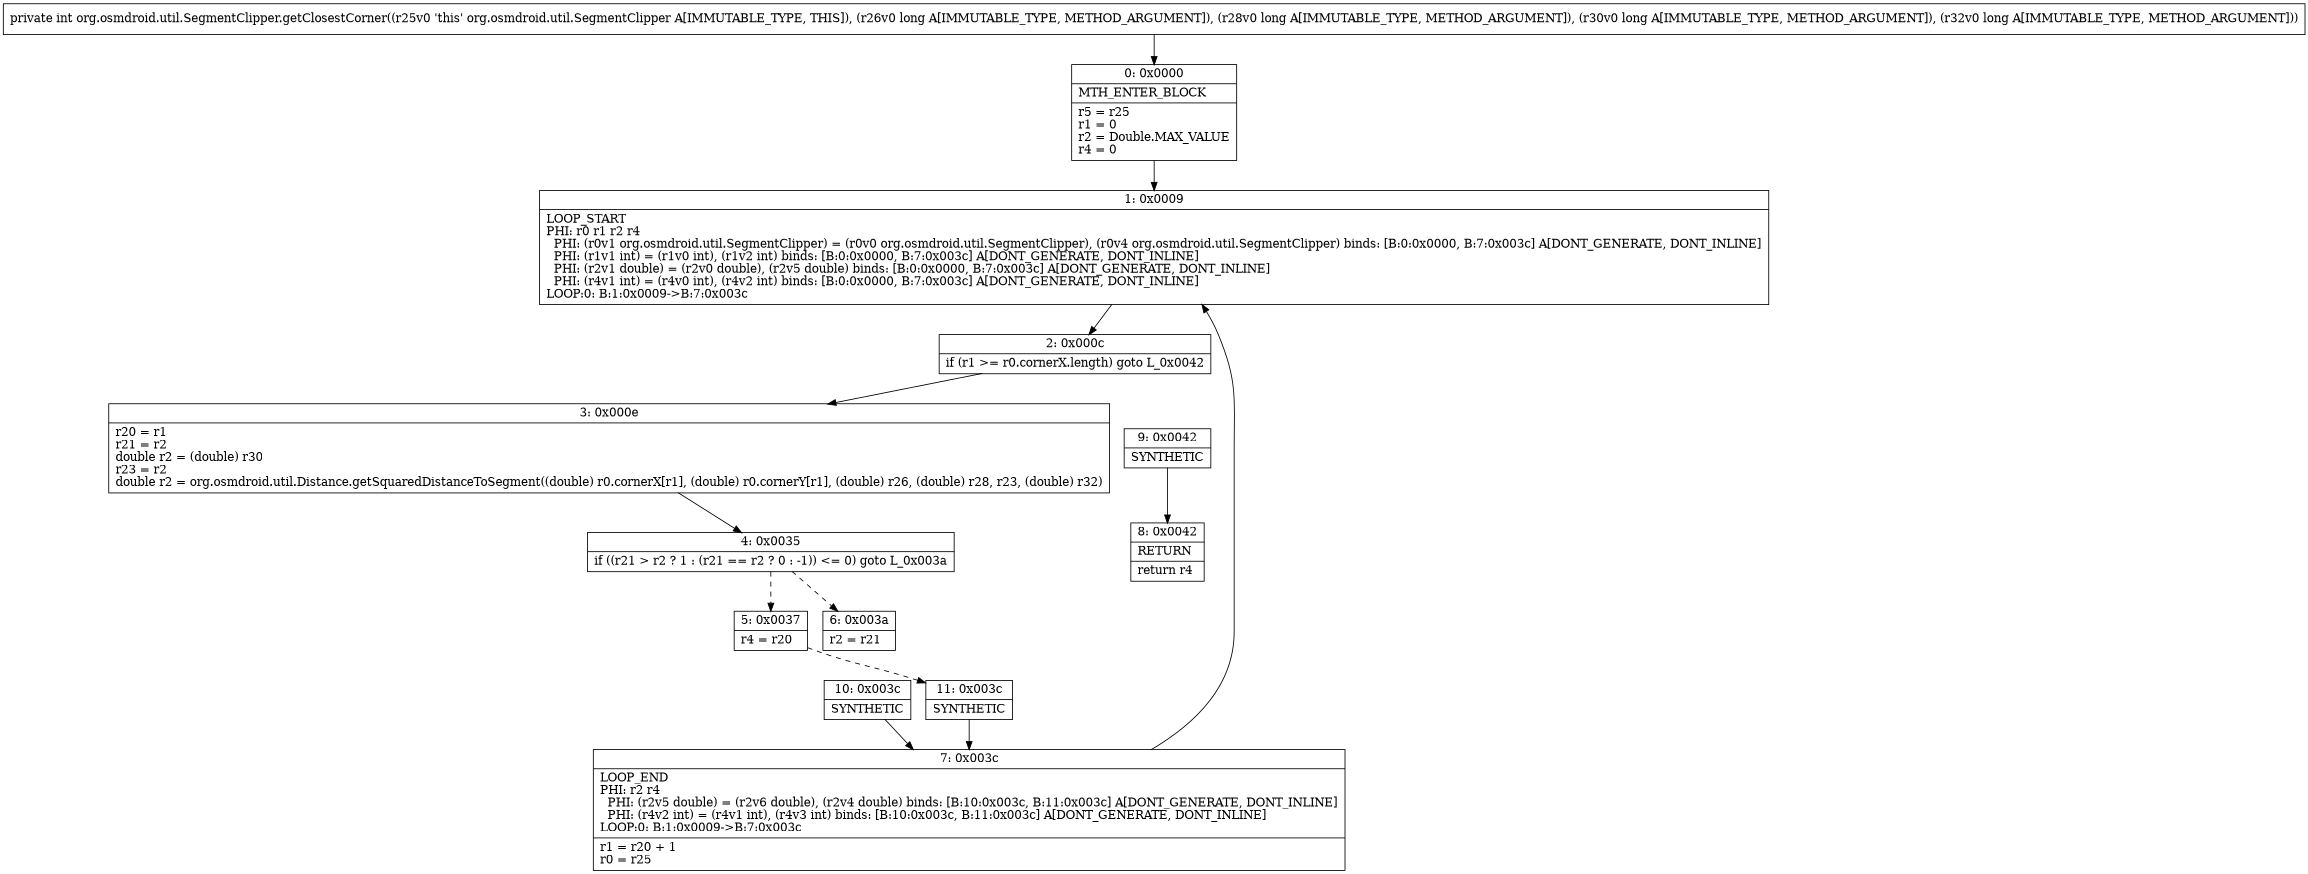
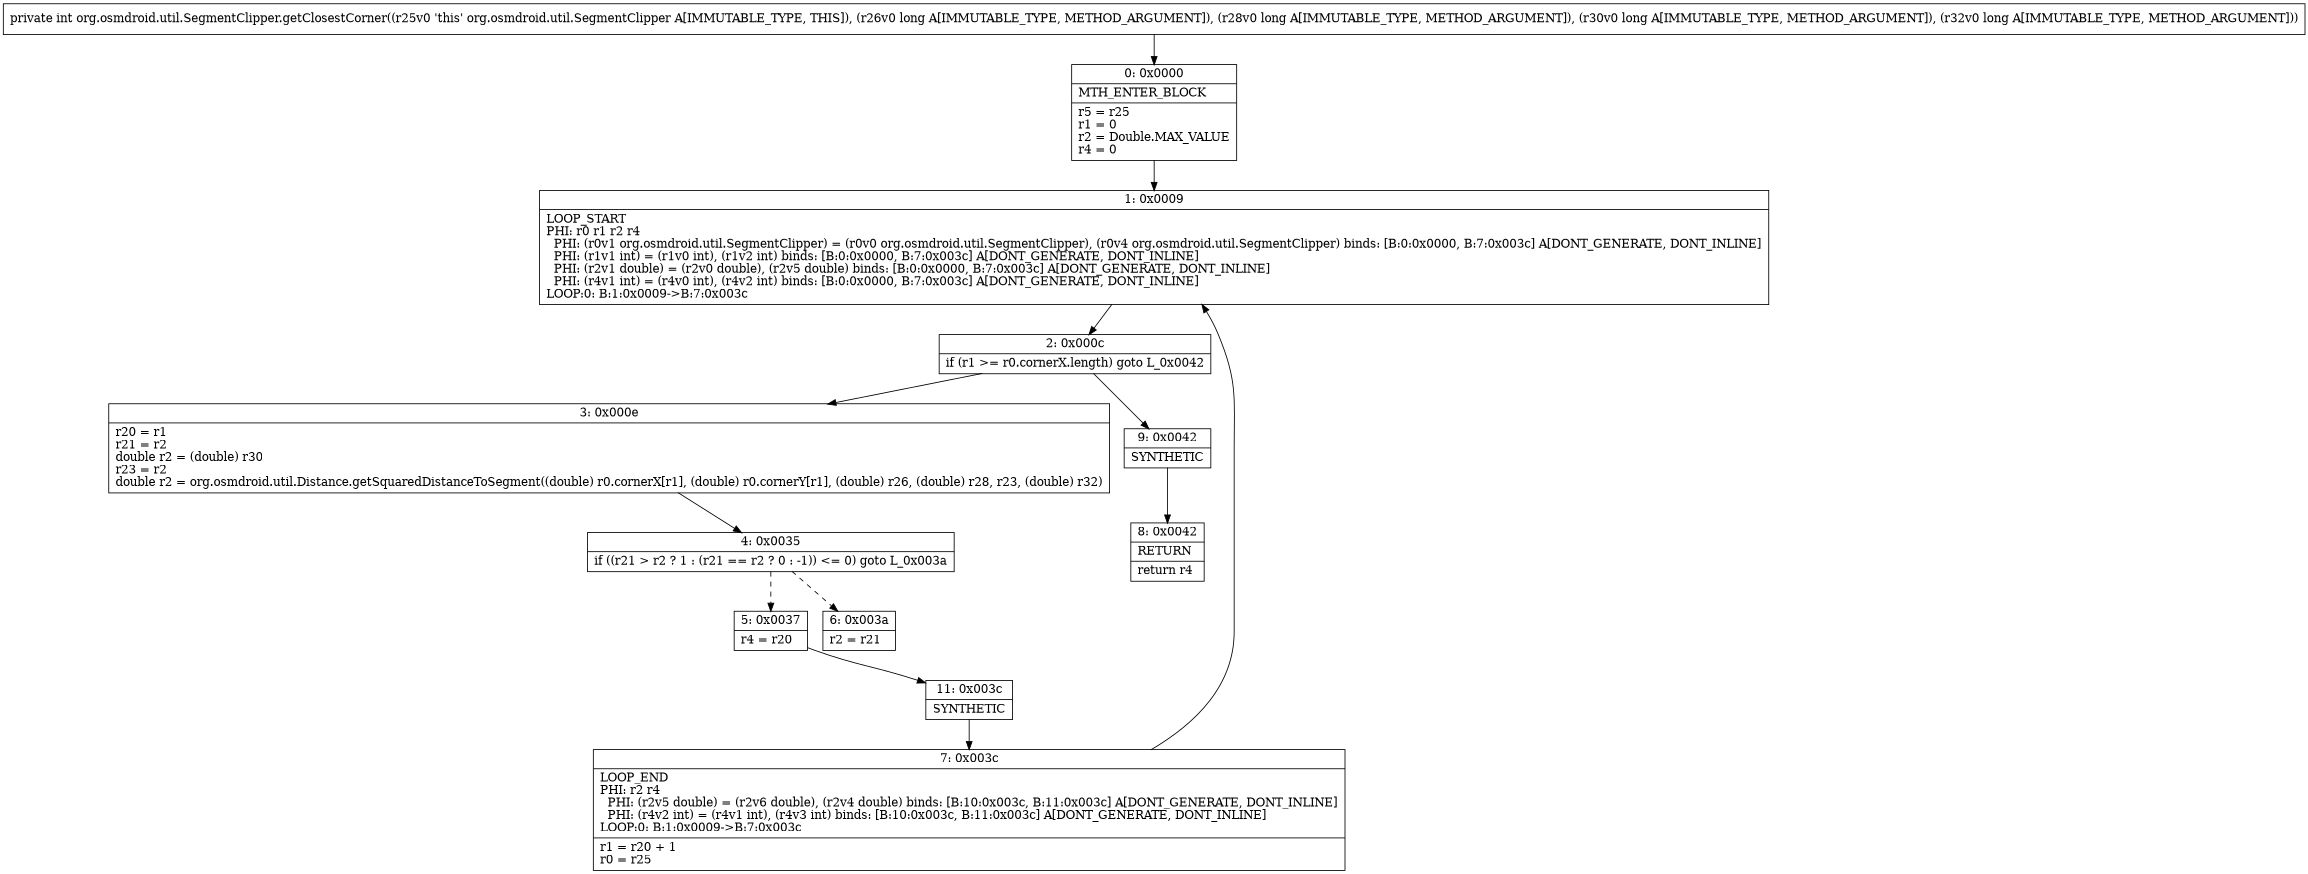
edge "2: 0x000c" -> "9: 0x0042": added
edge "5: 0x0037" -> "11: 0x003c": style dashed -> solid
node "10: 0x003c": removed
